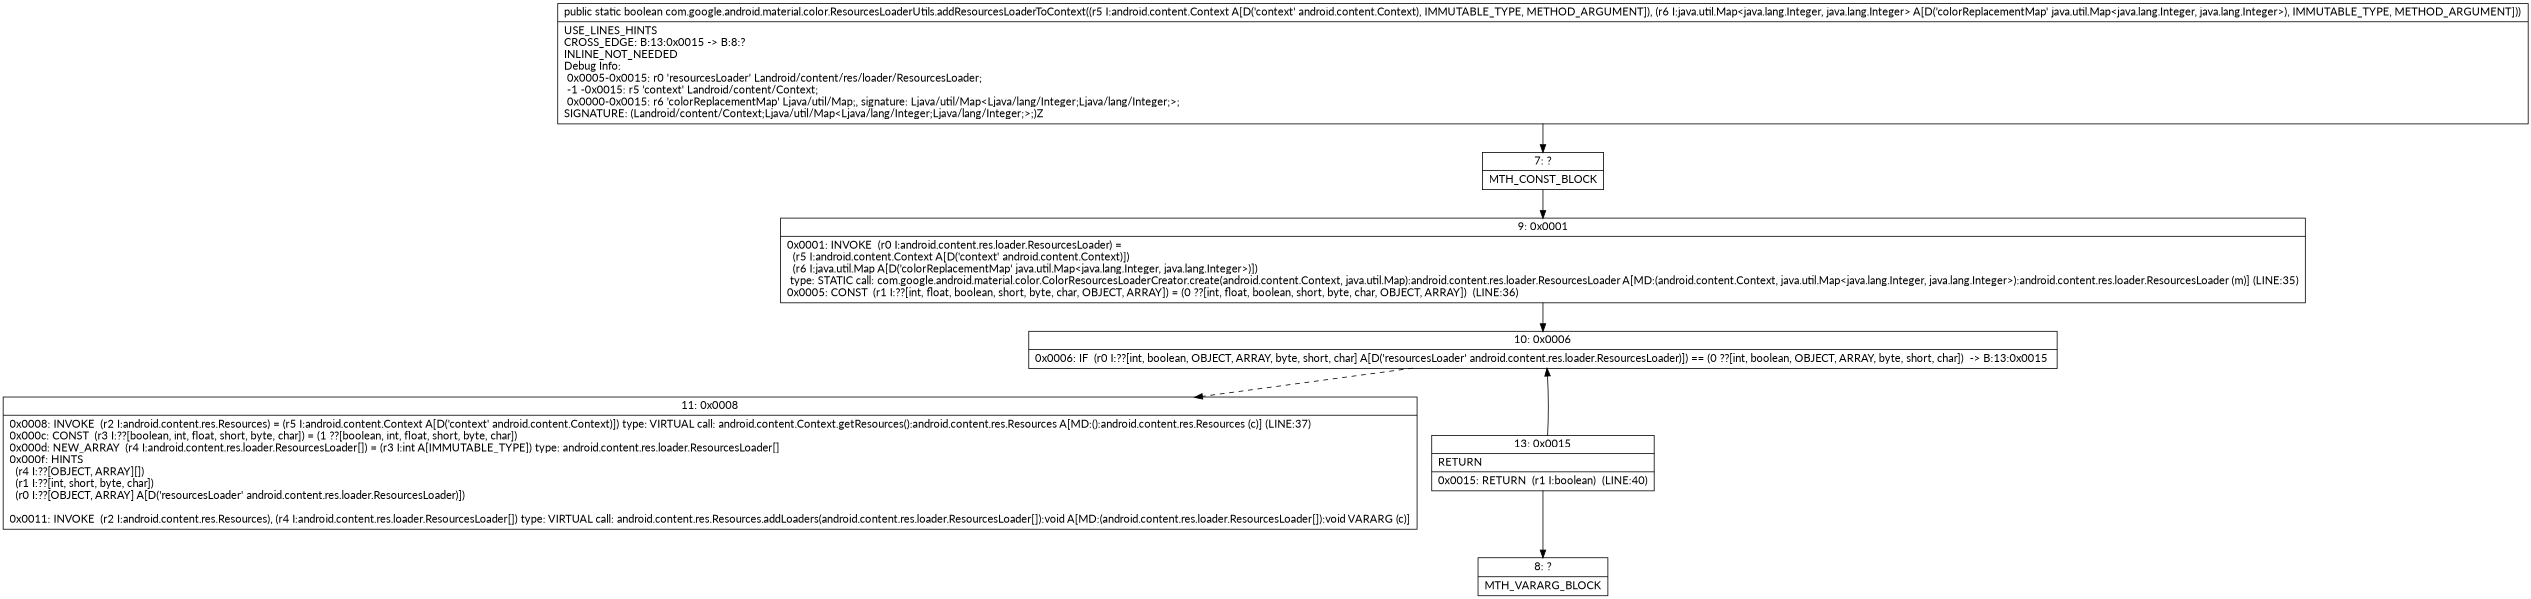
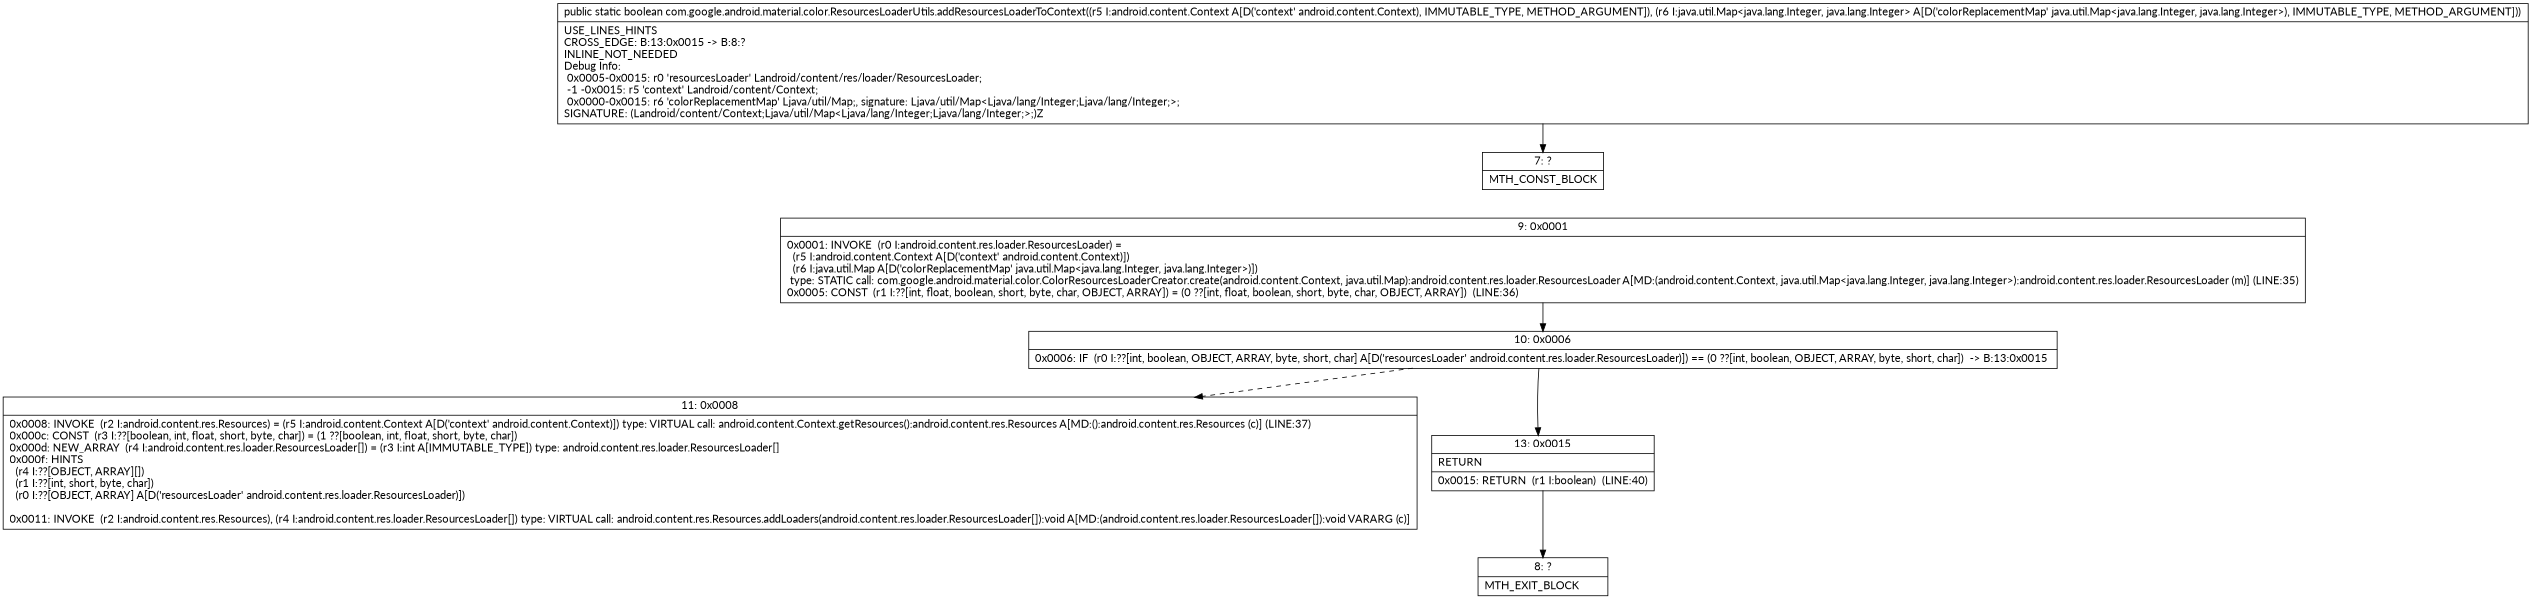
edge "7: ?" -> "9: 0x0001": removed
edge "13: 0x0015" -> "10: 0x0006": reversed
node "8: ?": text "MTH_VARARG_BLOCK" -> "MTH_EXIT_BLOCK"
